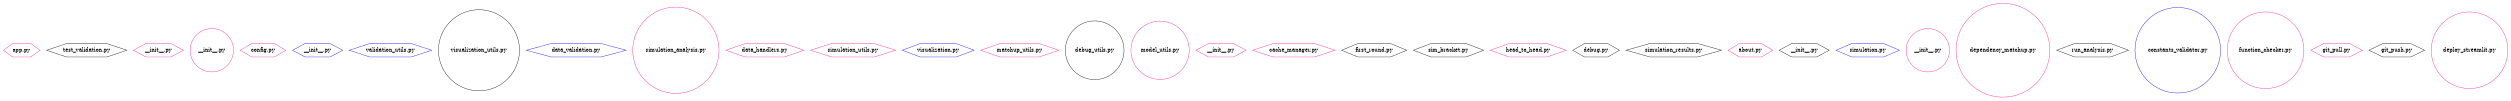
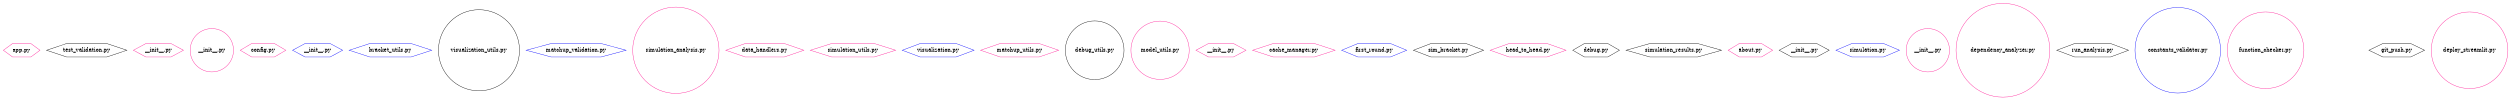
node "validation_utils.py": label "validation_utils.py" -> "bracket_utils.py"
node "data_validation.py": label "data_validation.py" -> "matchup_validation.py"
node "first_round.py": color black -> blue
node "dependency_matchup.py": label "dependency_matchup.py" -> "dependency_analyzer.py"
node "git_pull.py": removed
